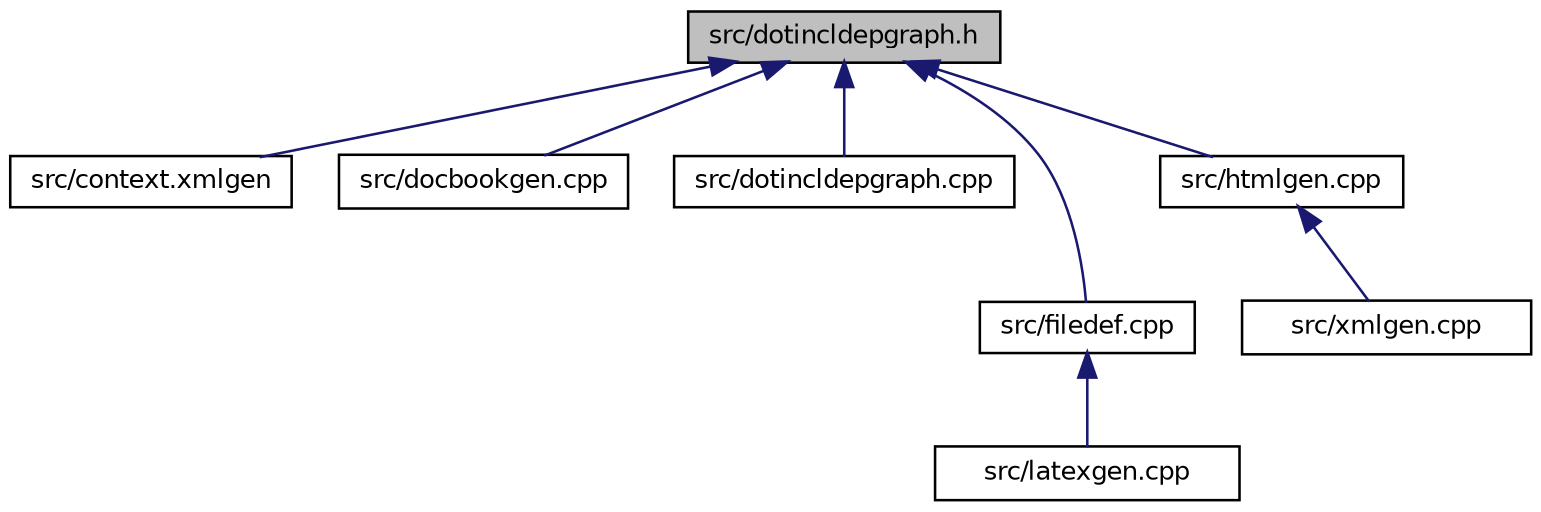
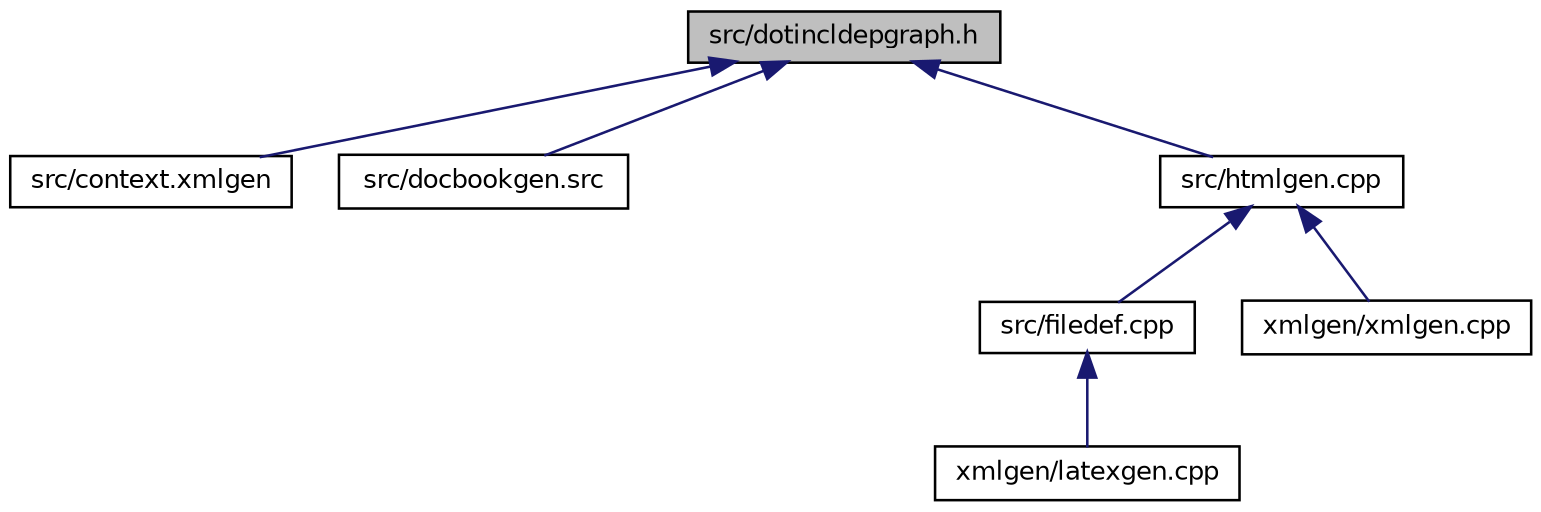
edge "src/filedef.cpp" -> "src/dotincldepgraph.h": now "src/filedef.cpp" -> "src/htmlgen.cpp"
node "src/docbookgen.cpp": label "src/docbookgen.cpp" -> "src/docbookgen.src"
node "src/dotincldepgraph.cpp": removed
node "src/xmlgen.cpp": label "src/xmlgen.cpp" -> "xmlgen/xmlgen.cpp"
node "src/latexgen.cpp": label "src/latexgen.cpp" -> "xmlgen/latexgen.cpp"
